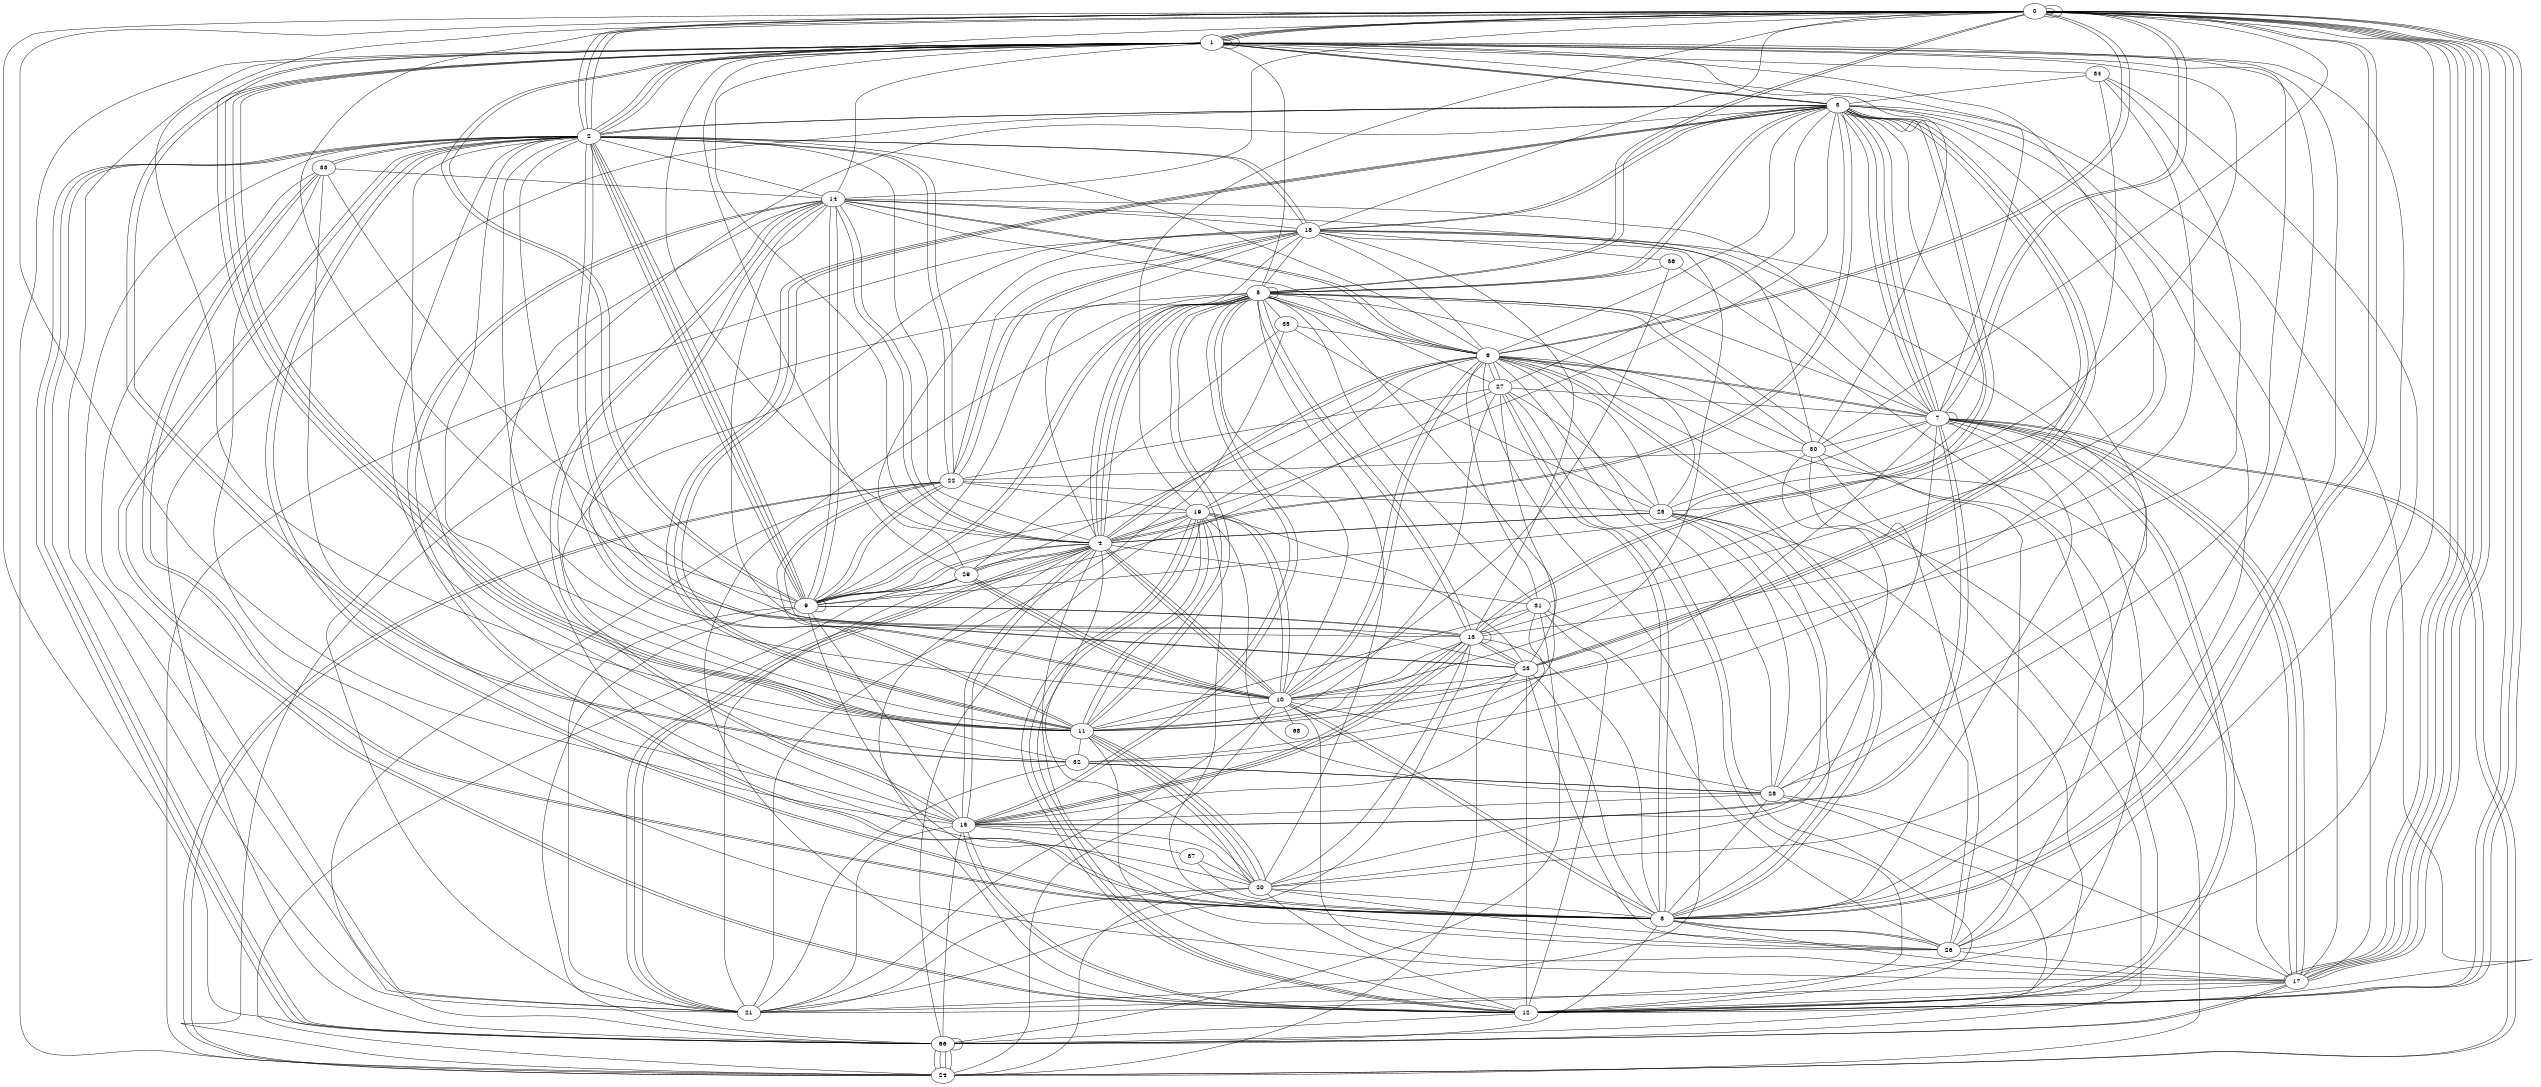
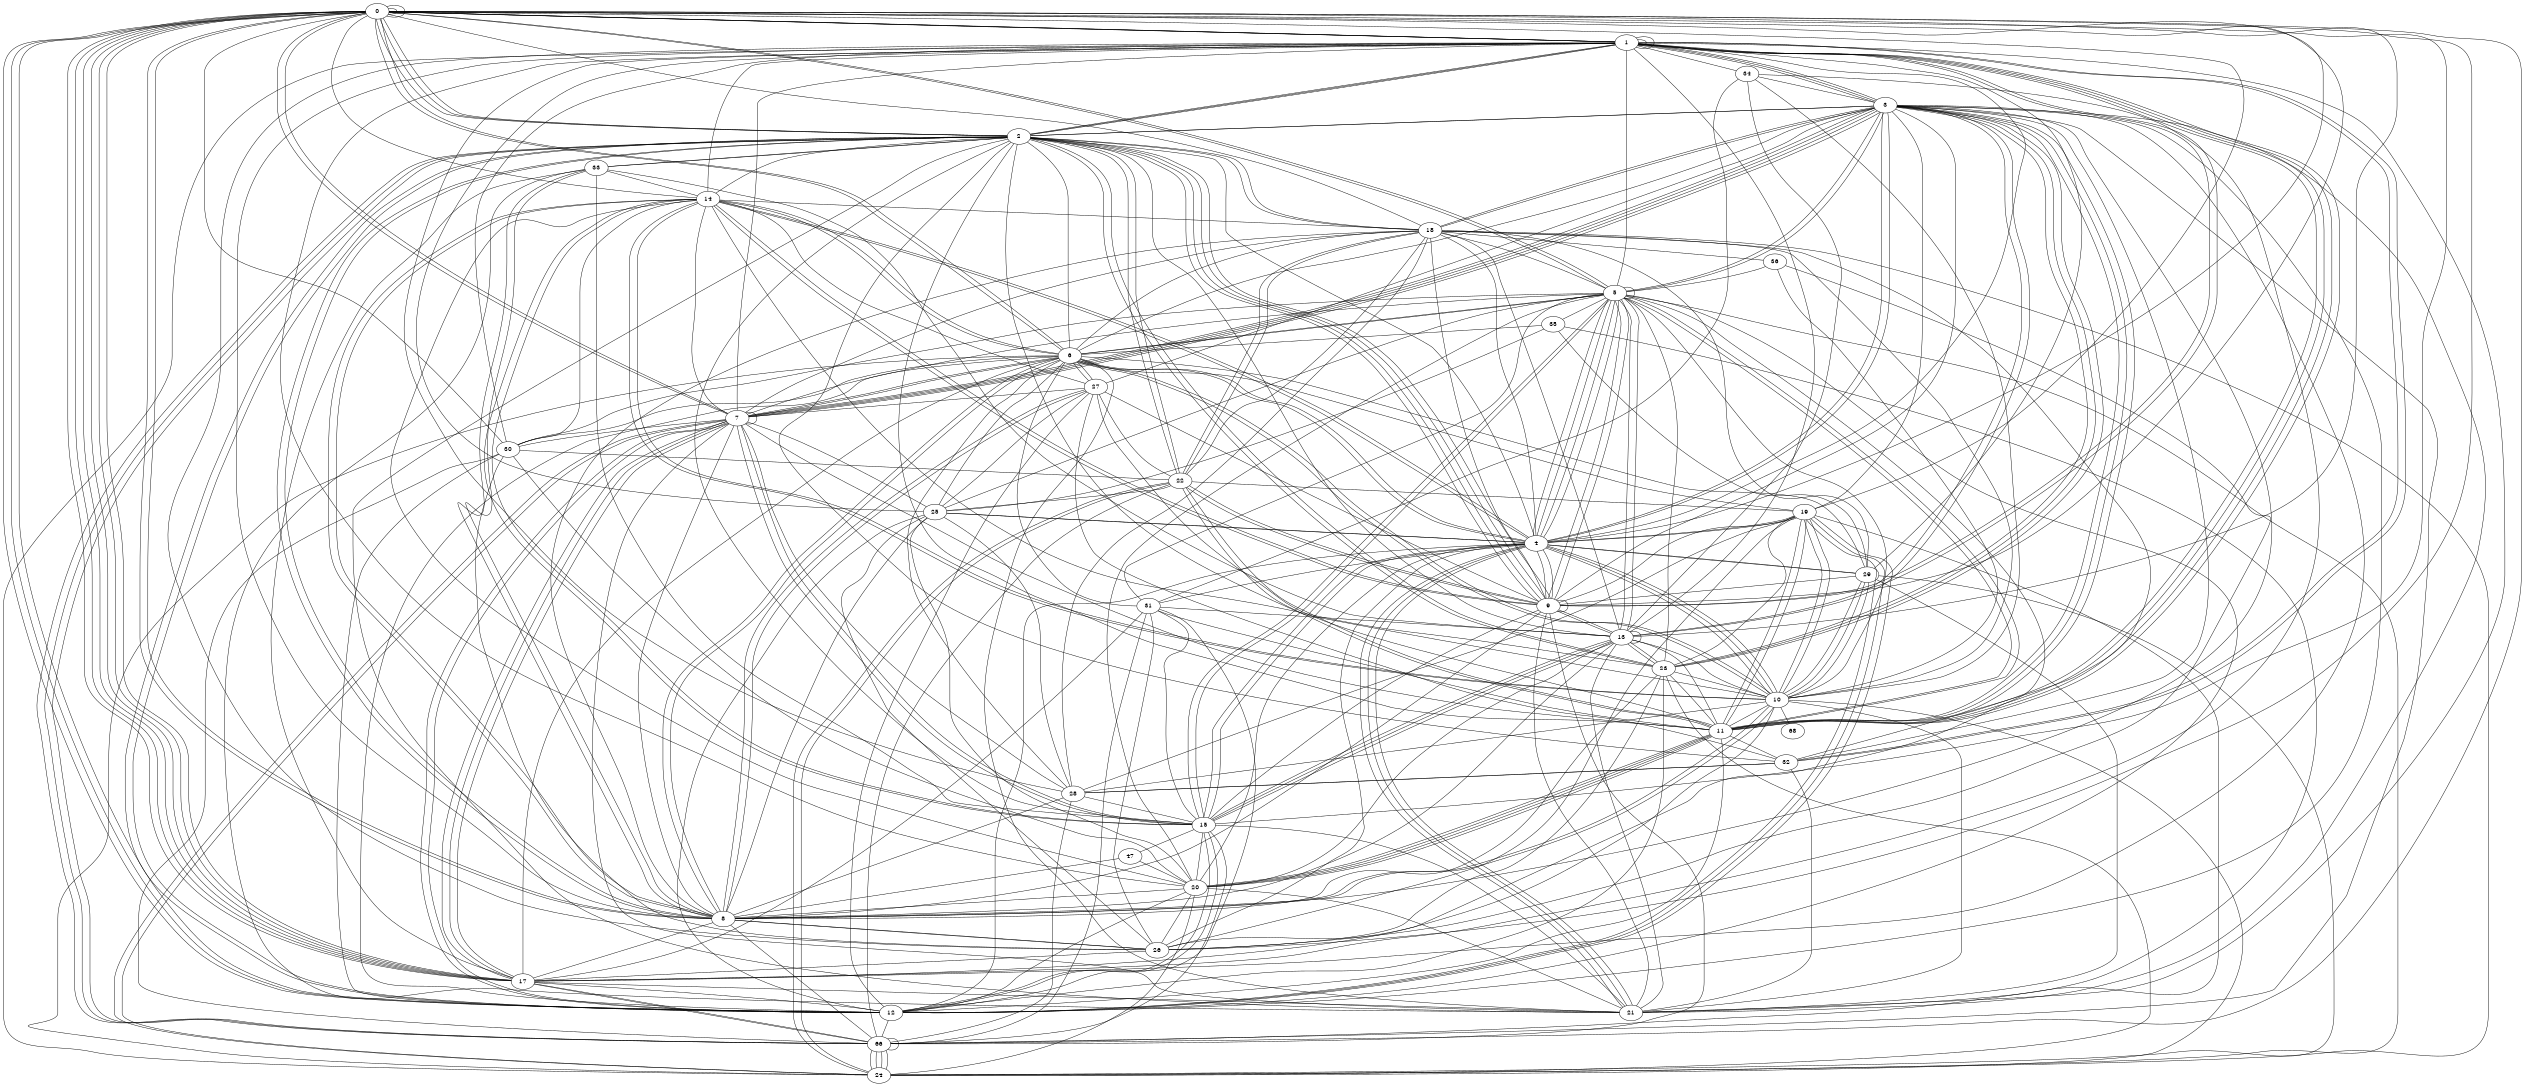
edge "0" -- "11": now "0" -- "13"
node "37": label "37" -> "47"
edge "28" -- "17": now "31" -- "17"
